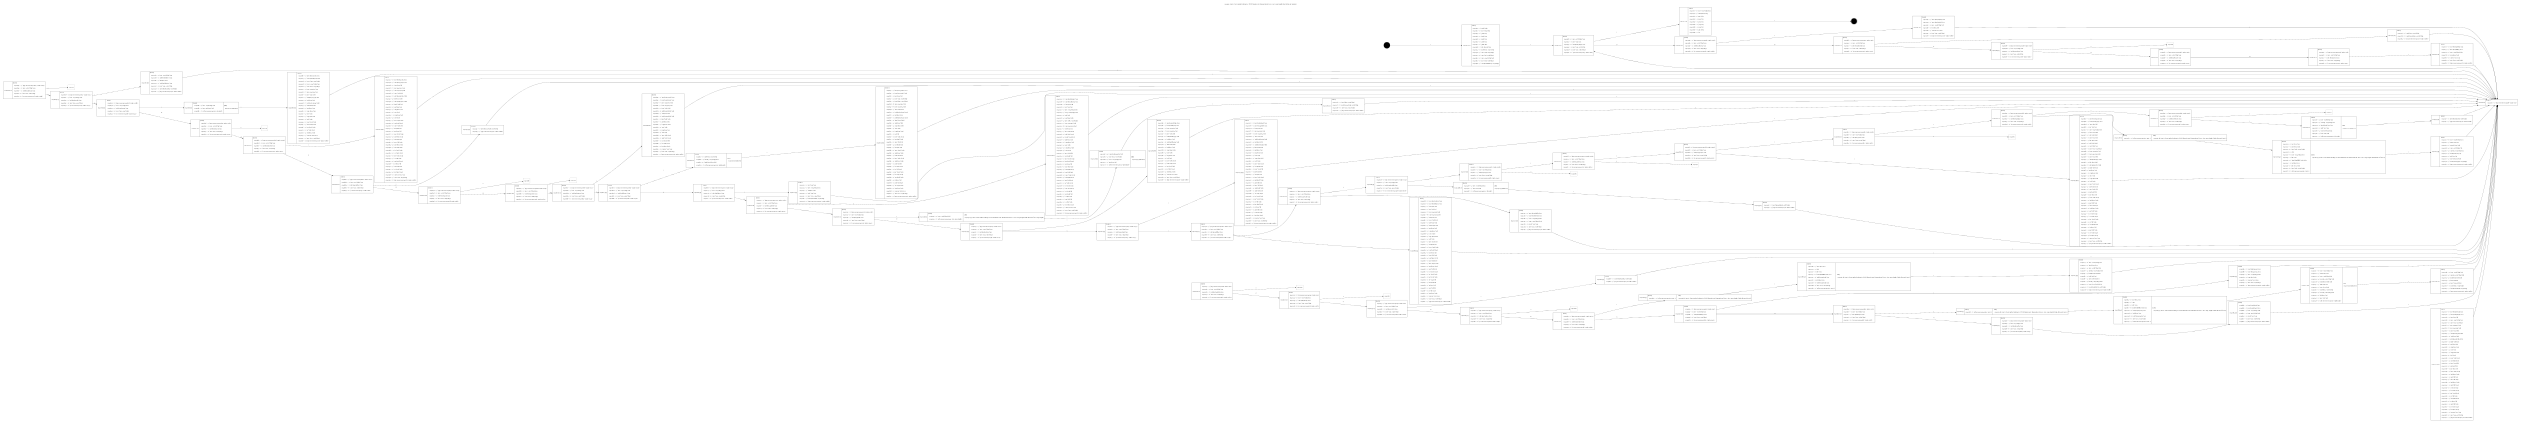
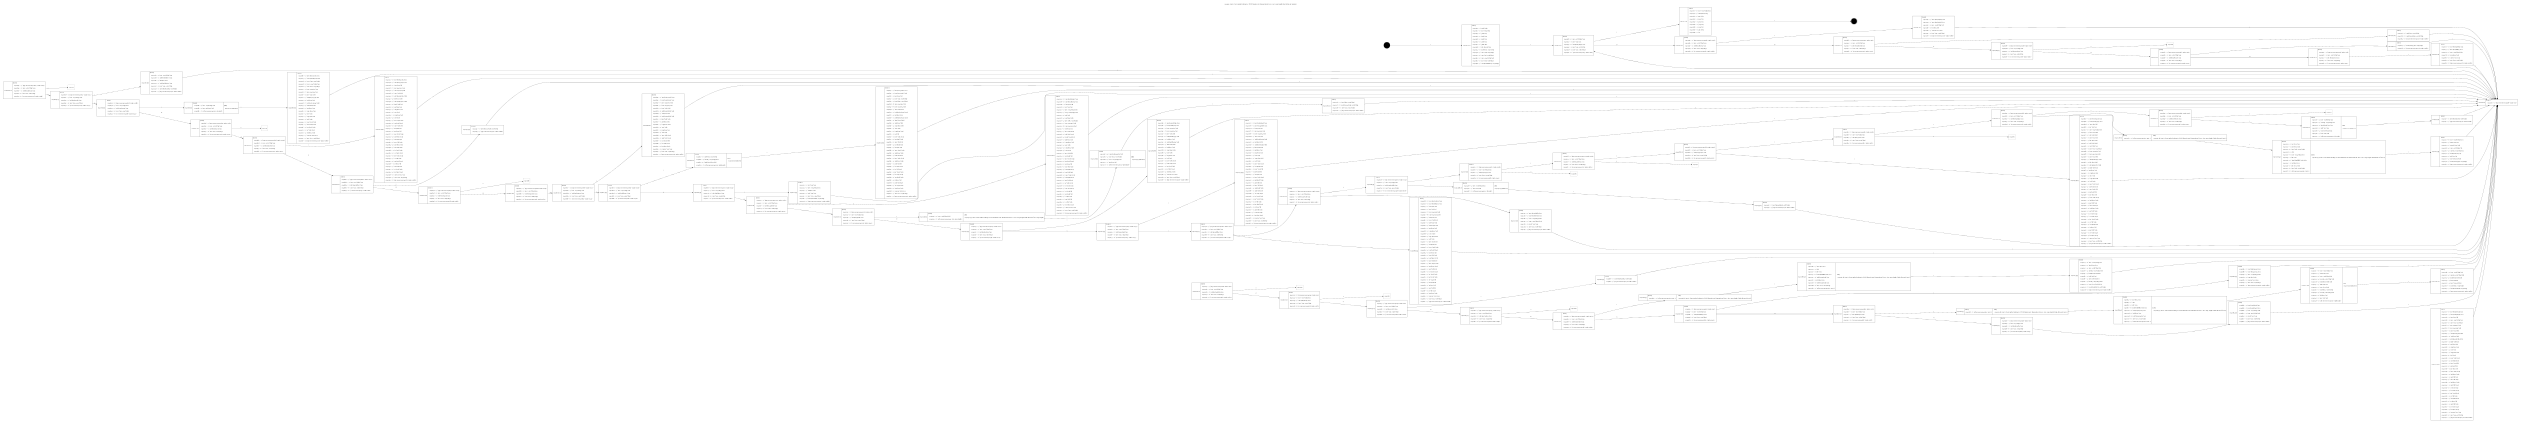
node "0x401e64 [12]": added
node "0x40248c": removed
